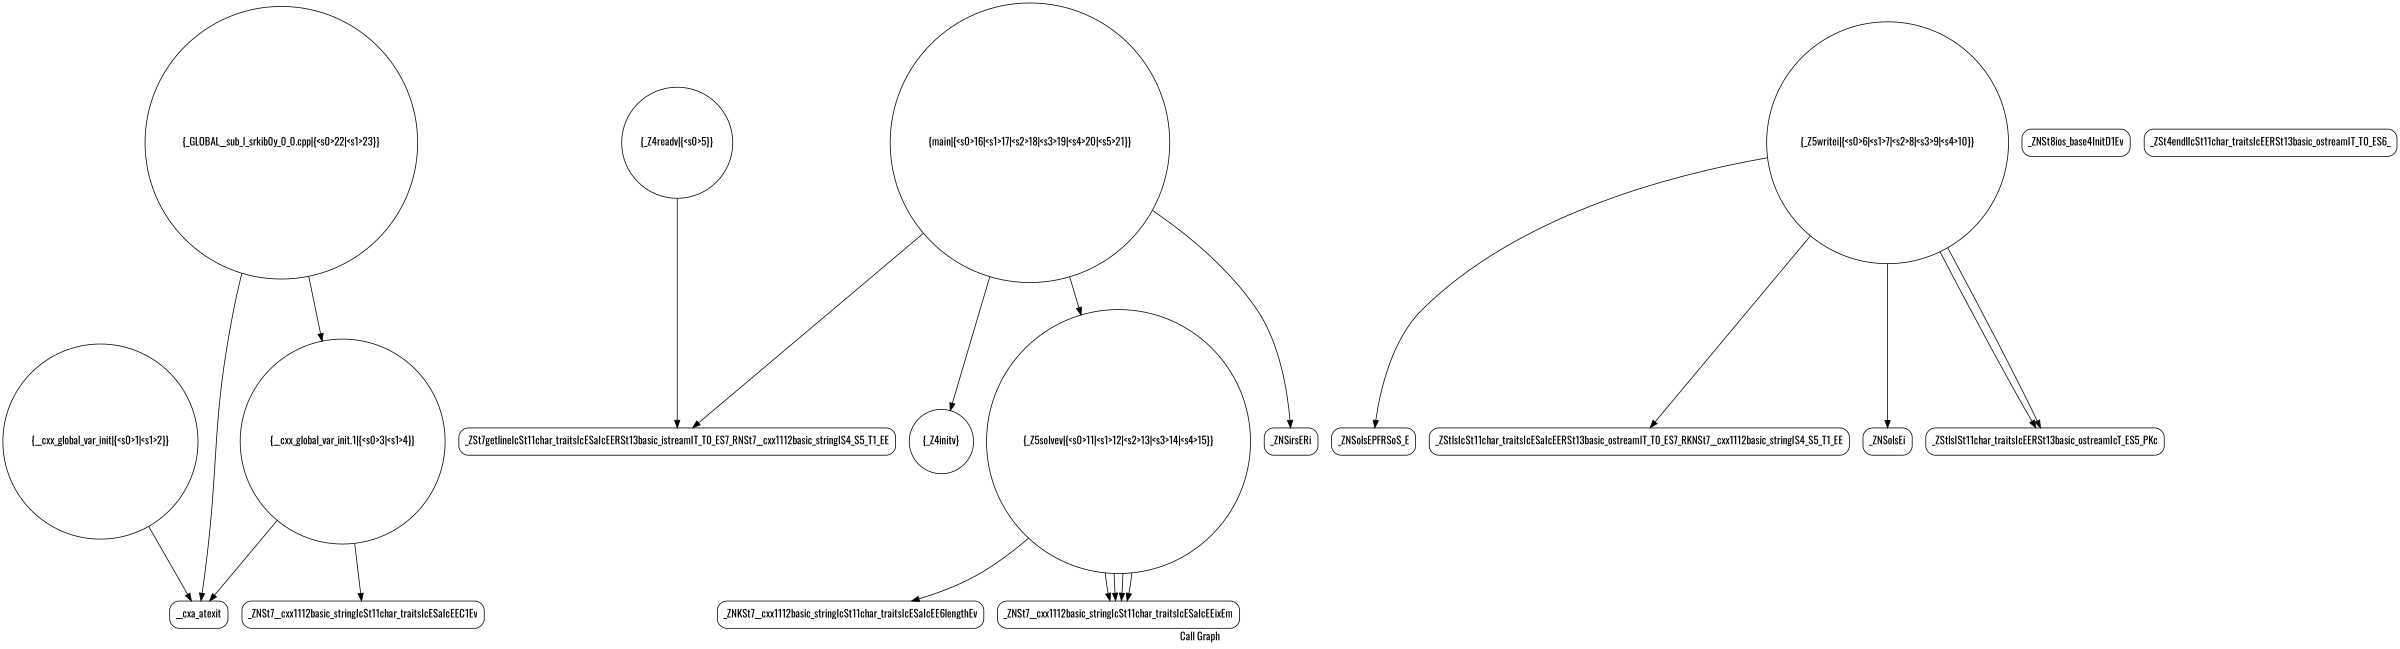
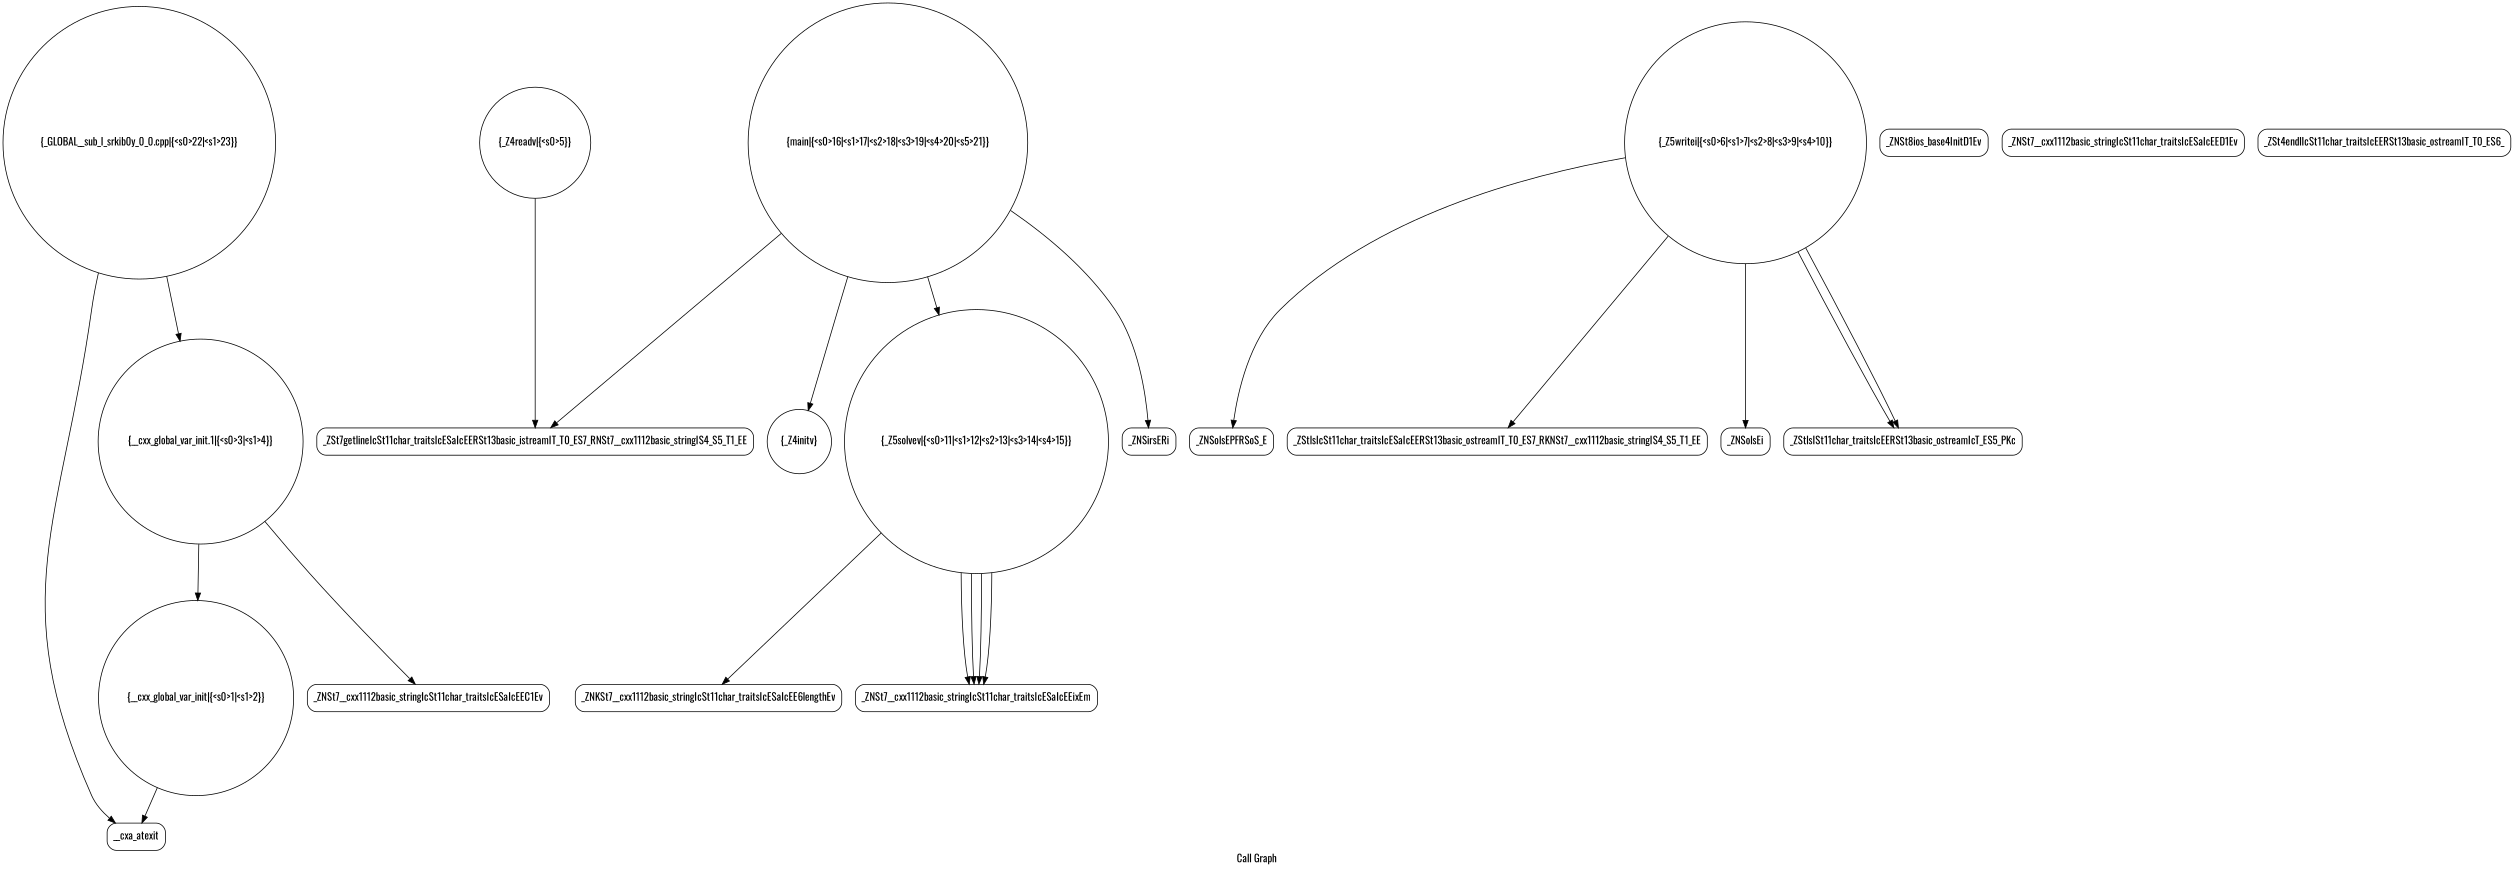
node "_ZNSt7__cxx1112basic_stringIcSt11char_traitsIcESaIcEED1Ev": added
edge "{__cxx_global_var_init.1|{<s0>3|<s1>4}}" -> "__cxa_atexit": now "{__cxx_global_var_init.1|{<s0>3|<s1>4}}" -> "{__cxx_global_var_init|{<s0>1|<s1>2}}"
